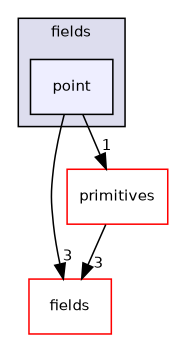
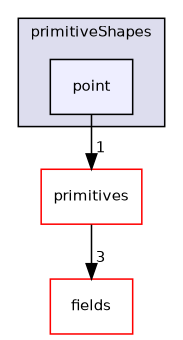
cluster "fields": label "fields" -> "primitiveShapes"
edge "point" -> "fields": removed
